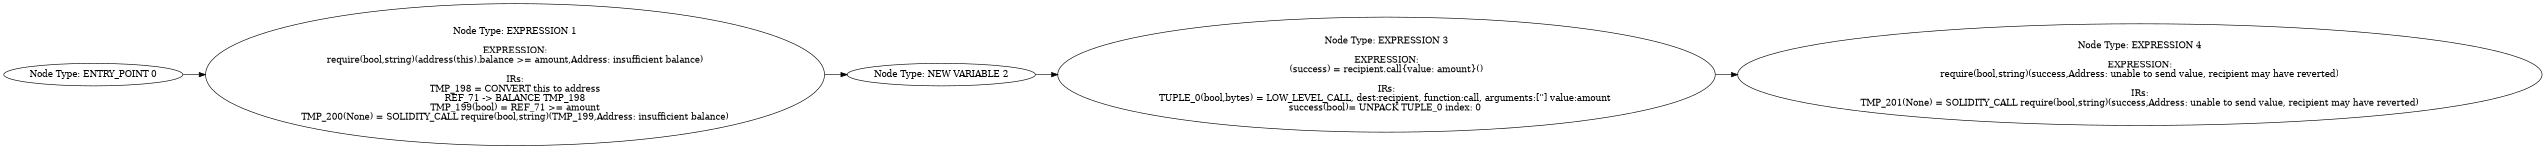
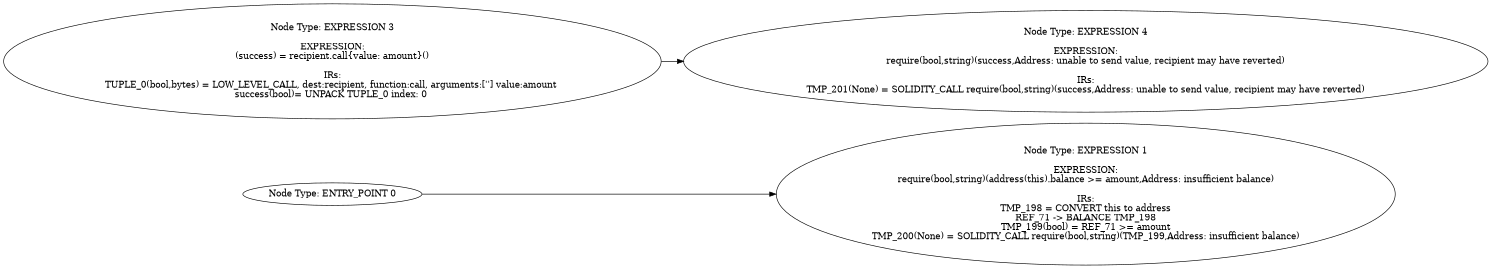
node "Node Type: NEW VARIABLE 2": removed
